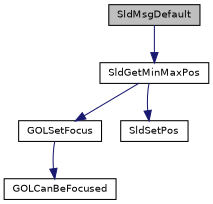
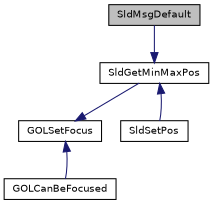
edge "SldGetMinMaxPos" -> "SldSetPos": reversed
edge "GOLSetFocus" -> "GOLCanBeFocused": reversed
